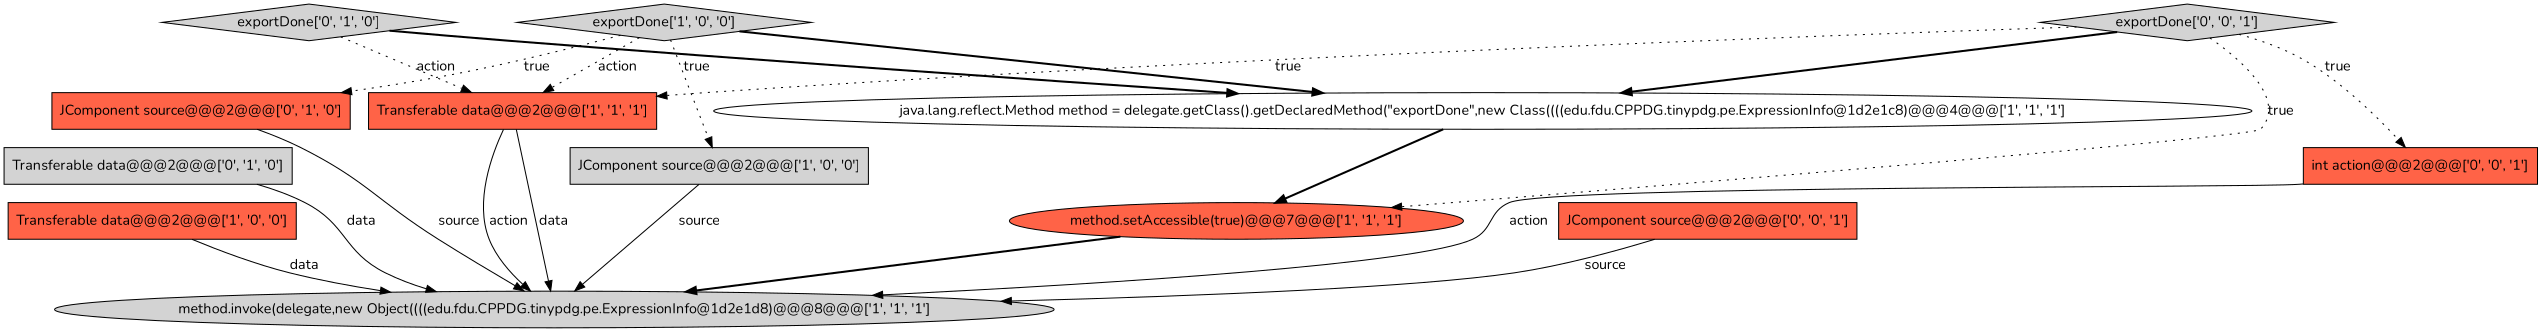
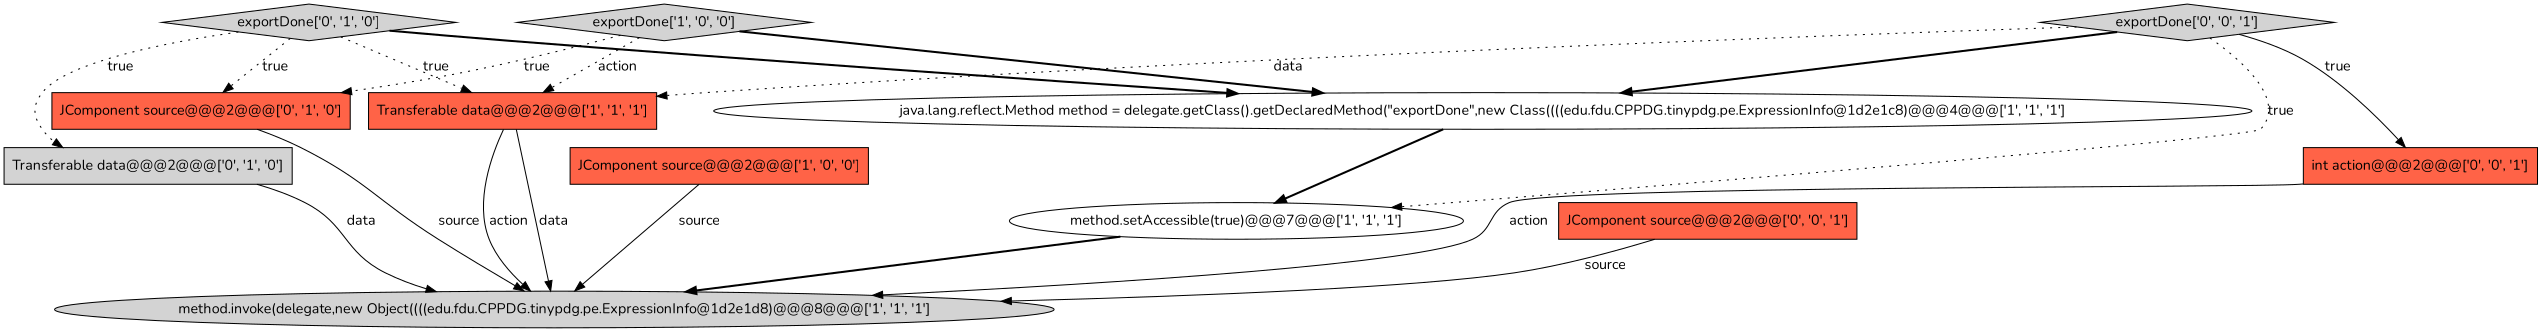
edge "exportDone['0', '1', '0']" -> "Transferable data@@@2@@@['0', '1', '0']": added, label "true"
edge "exportDone['0', '1', '0']" -> "JComponent source@@@2@@@['0', '1', '0']": added, label "true"
edge "exportDone['0', '1', '0']" -> "Transferable data@@@2@@@['1', '1', '1']": label "action" -> "true"
edge "exportDone['0', '0', '1']" -> "Transferable data@@@2@@@['1', '1', '1']": label "true" -> "data"
edge "exportDone['0', '0', '1']" -> "int action@@@2@@@['0', '0', '1']": style dotted -> solid
edge "exportDone['1', '0', '0']" -> "JComponent source@@@2@@@['1', '0', '0']": removed, label "true"
node "JComponent source@@@2@@@['1', '0', '0']": fillcolor lightgray -> tomato
node "Transferable data@@@2@@@['1', '0', '0']": removed
node "method.setAccessible(true)@@@7@@@['1', '1', '1']": fillcolor tomato -> white
